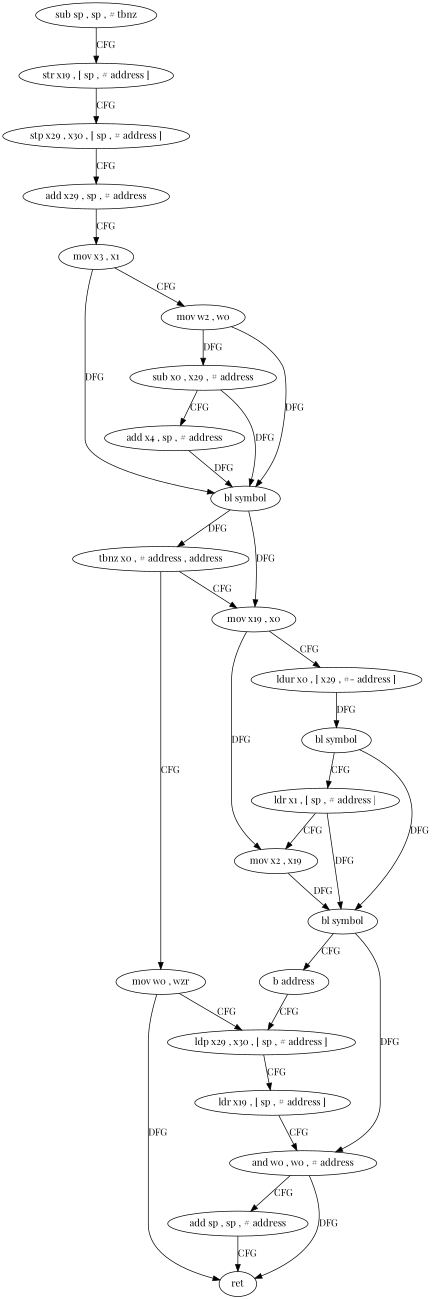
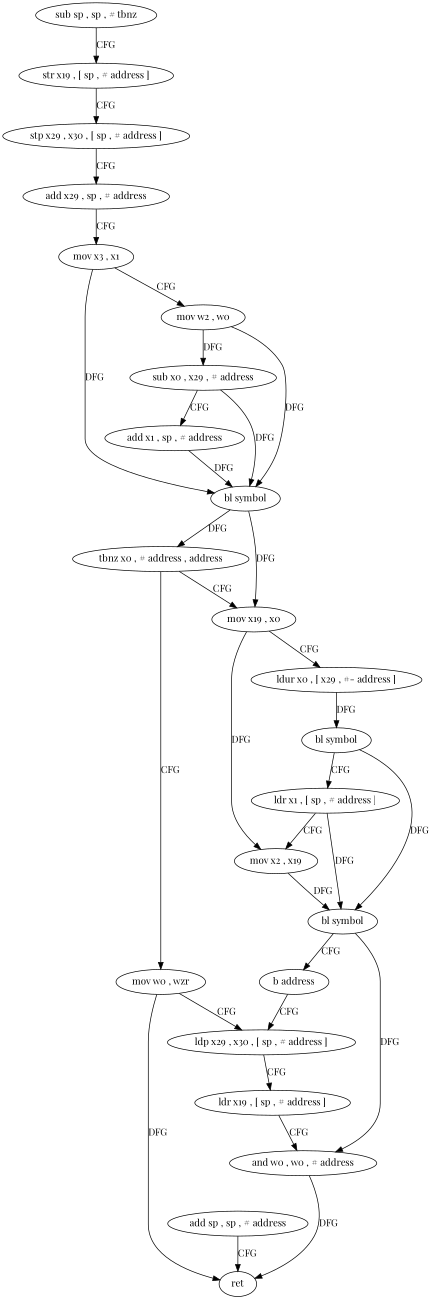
node "add x4 , sp , # address": label "add x4 , sp , # address" -> "add x1 , sp , # address"
edge "and w0 , w0 , # address" -> "add sp , sp , # address": removed, label "CFG"
